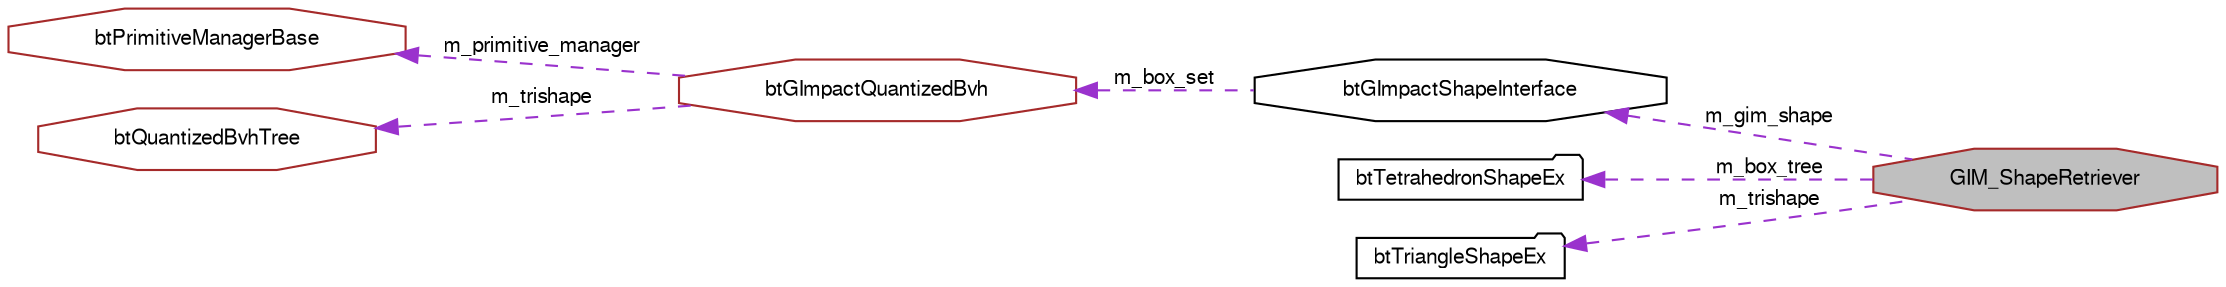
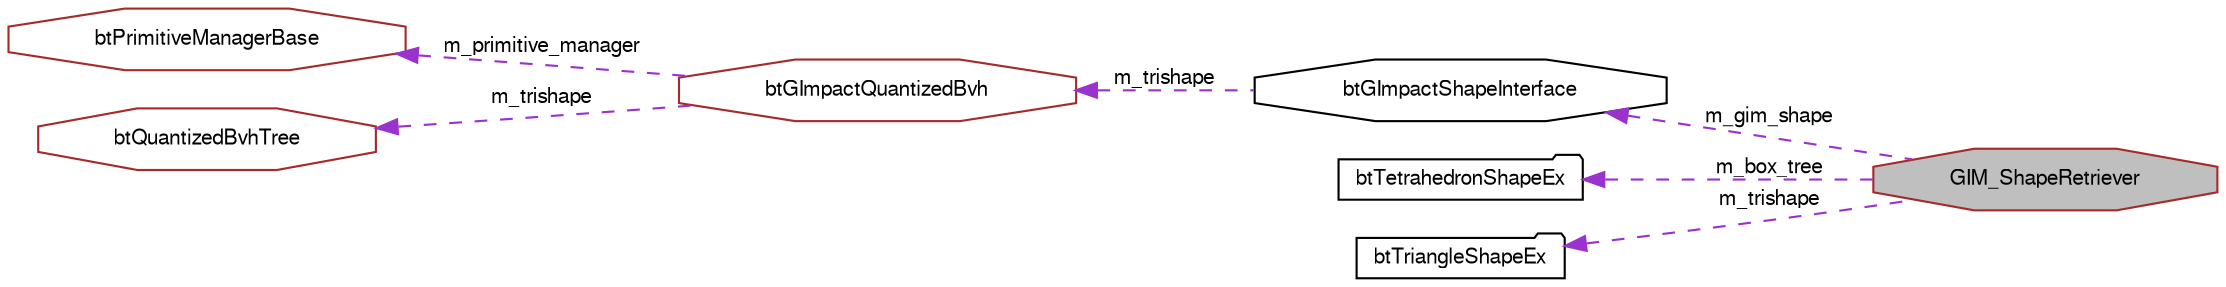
edge "btGImpactShapeInterface" -> "btGImpactQuantizedBvh": label "m_box_set" -> "m_trishape"
